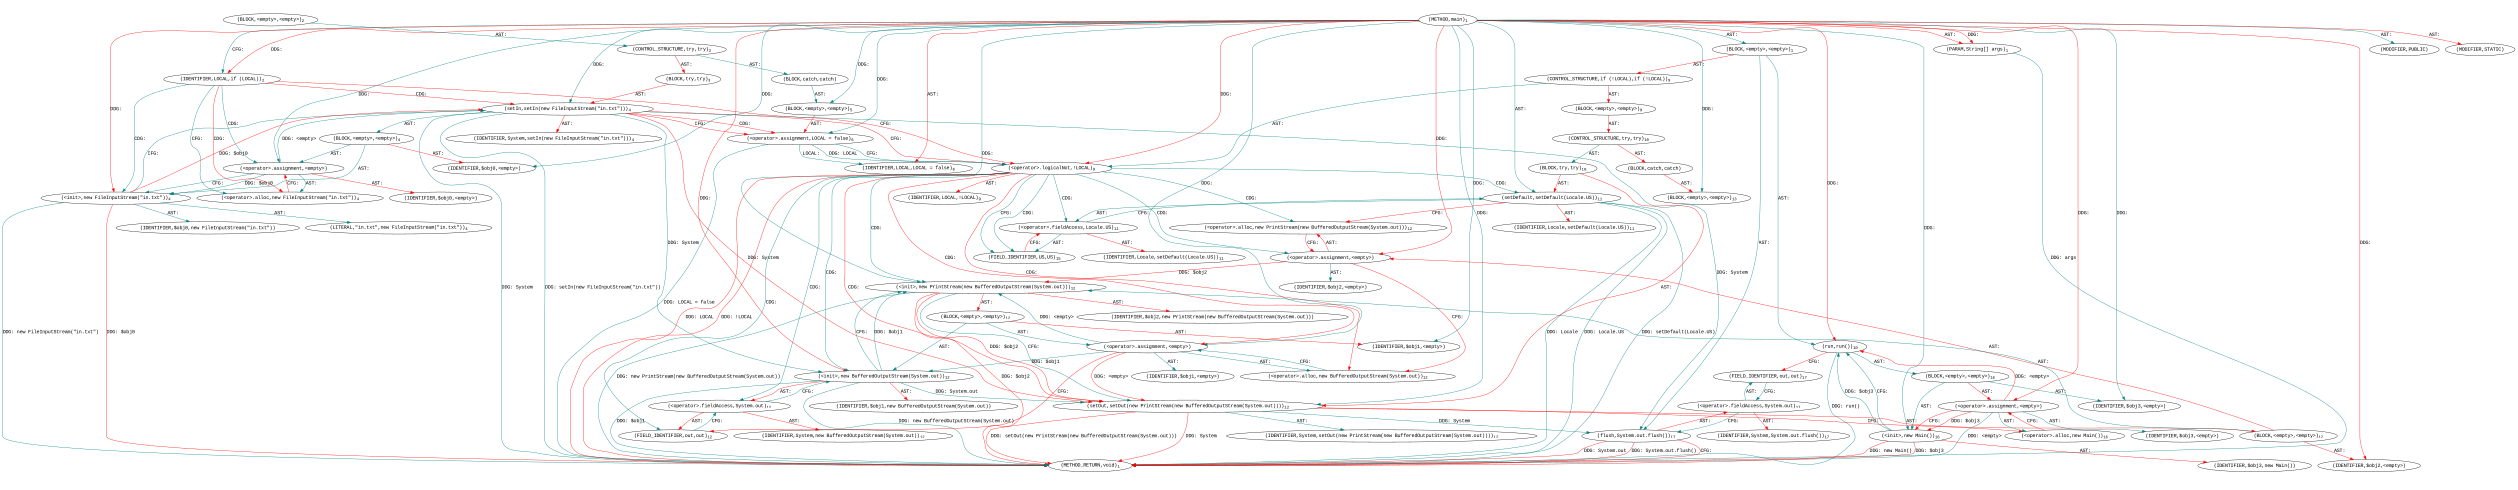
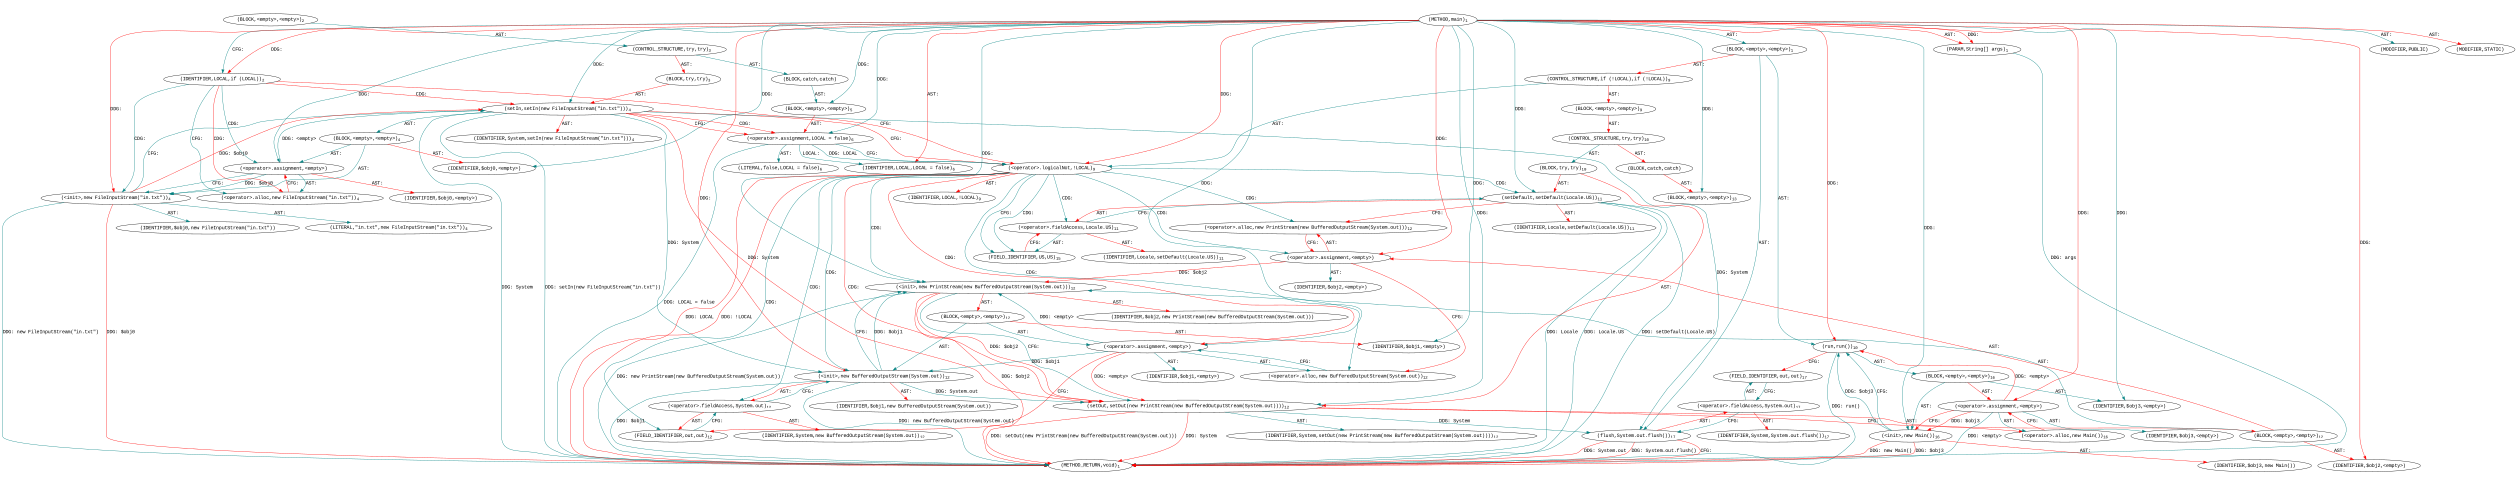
edge "(METHOD,main)" -> "(setDefault,setDefault(Locale.US))": label "AST: " -> "DDG: "
node "(LITERAL,false,LOCAL = false)": added
edge "(setDefault,setDefault(Locale.US))" -> "(<operator>.fieldAccess,Locale.US)": color teal -> red
edge "(<operator>.logicalNot,!LOCAL)" -> "(<operator>.alloc,new BufferedOutputStream(System.out))": color red -> teal
